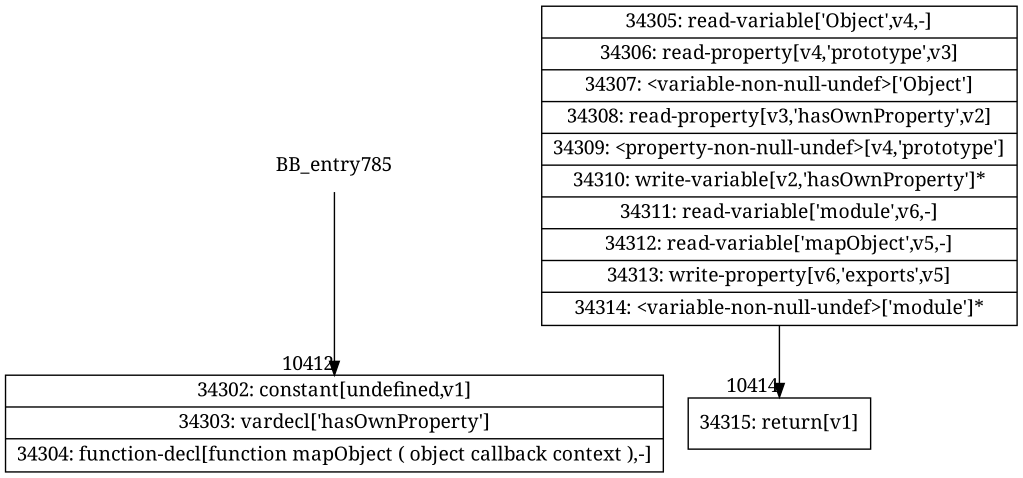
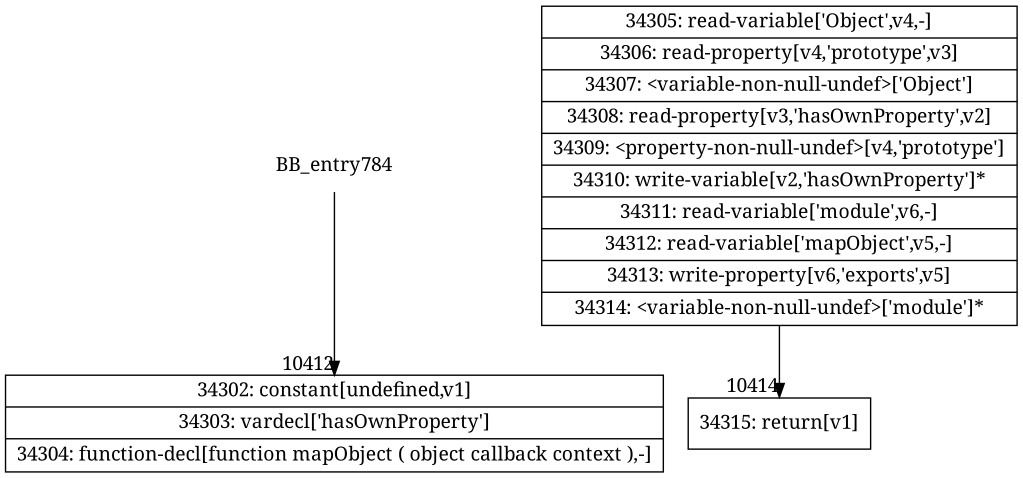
node "BB_entry785": label "BB_entry785" -> "BB_entry784"
